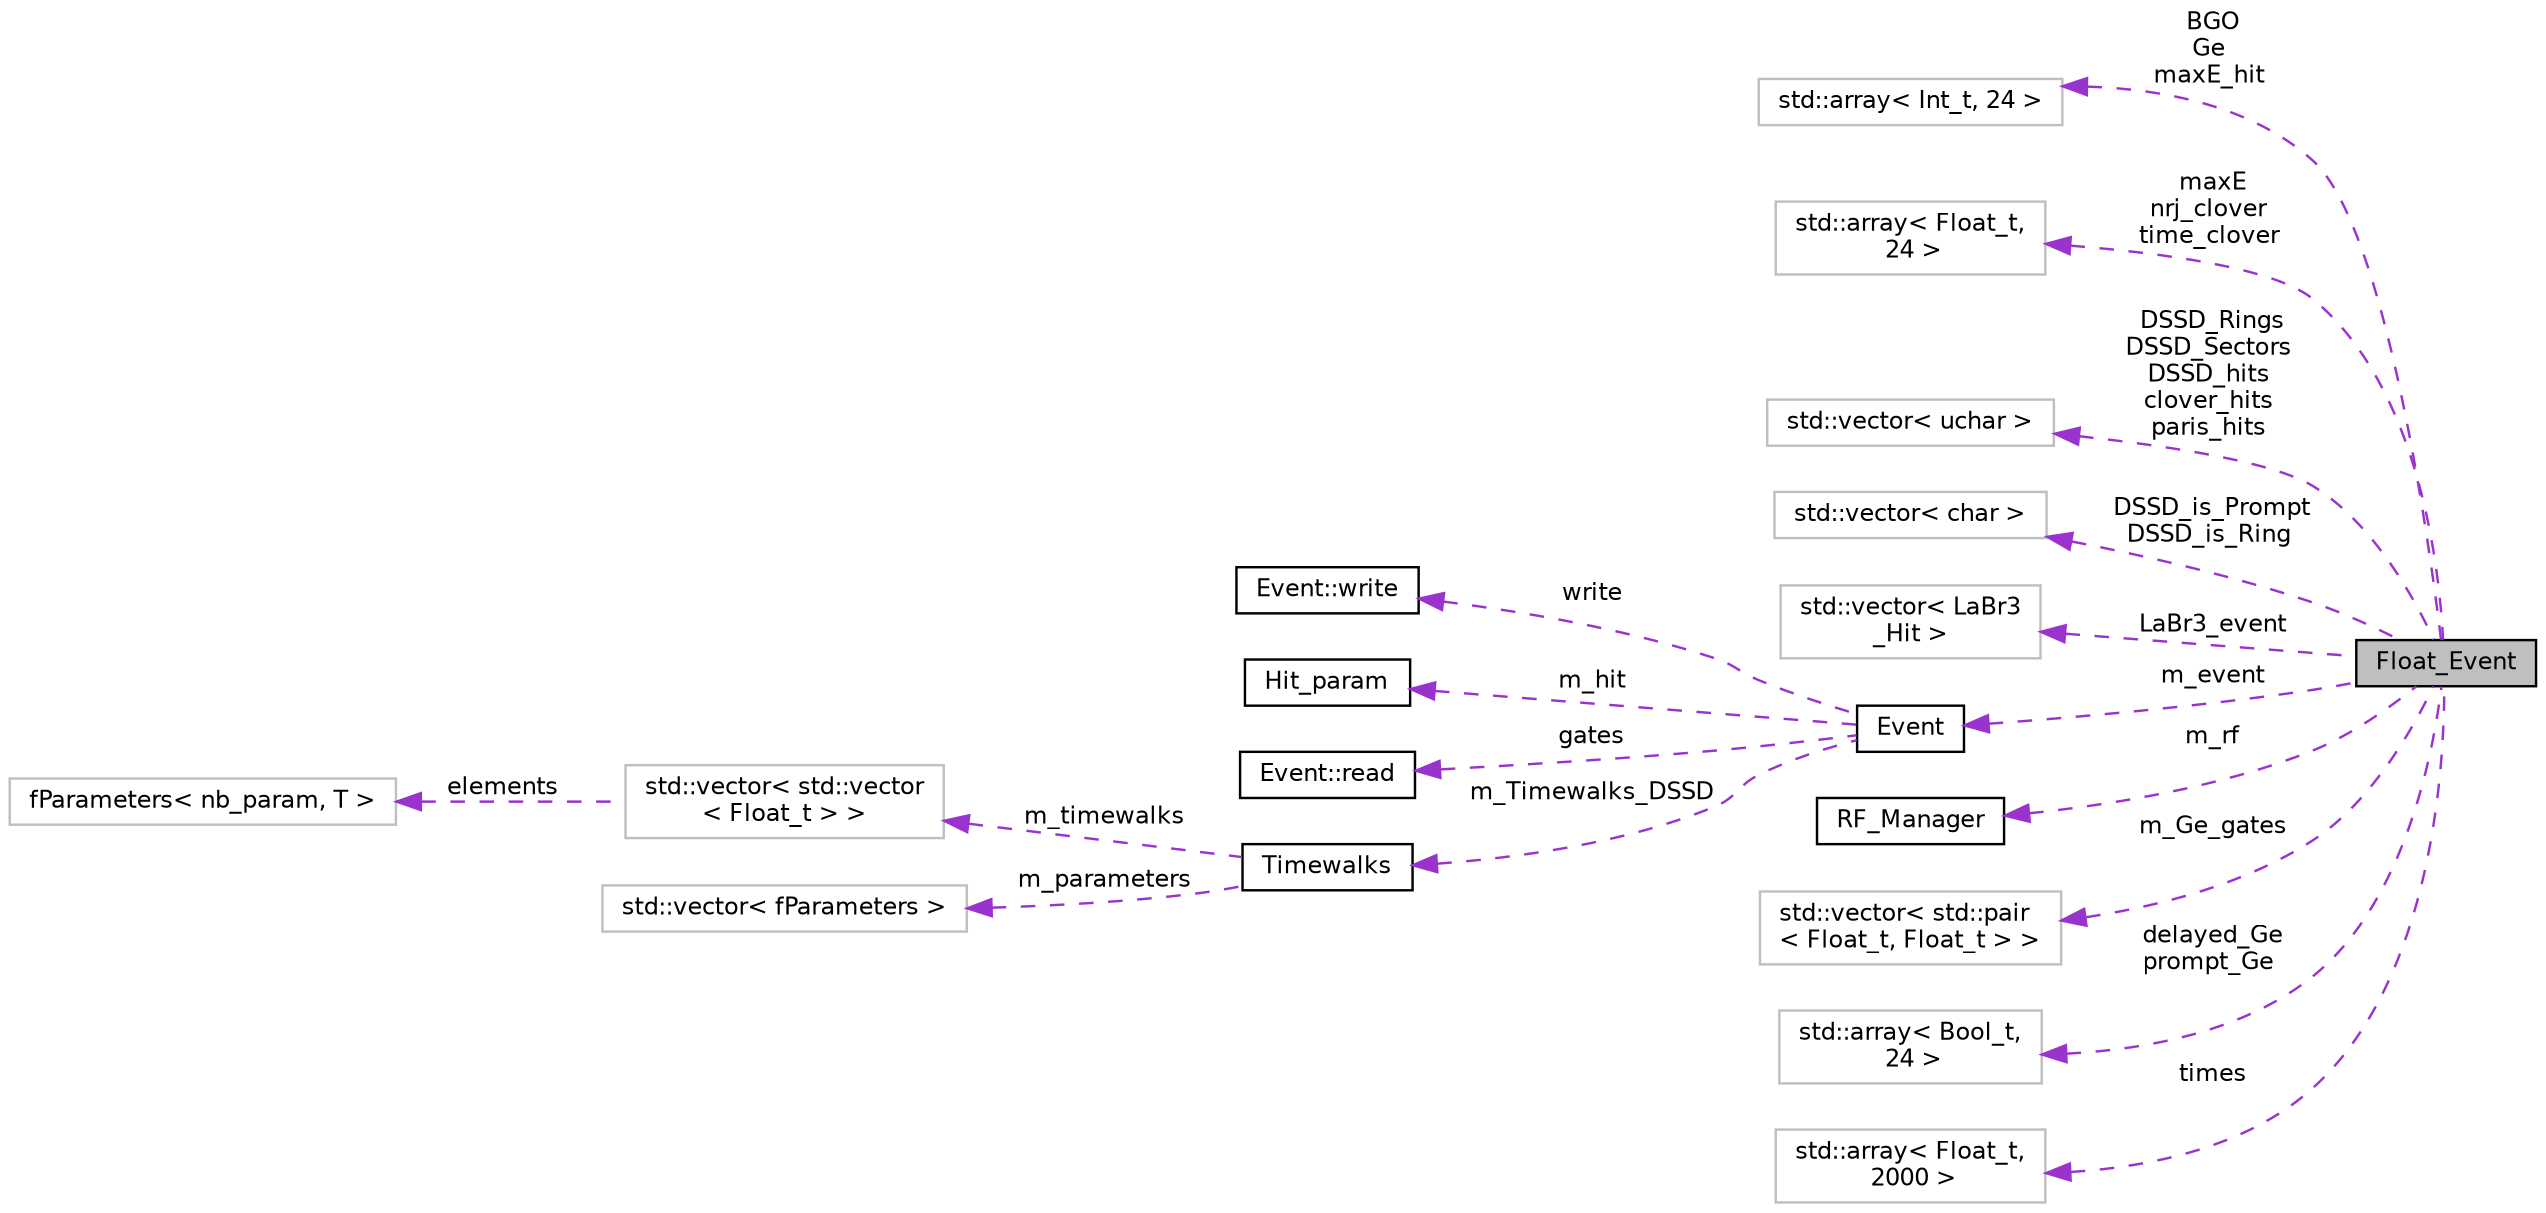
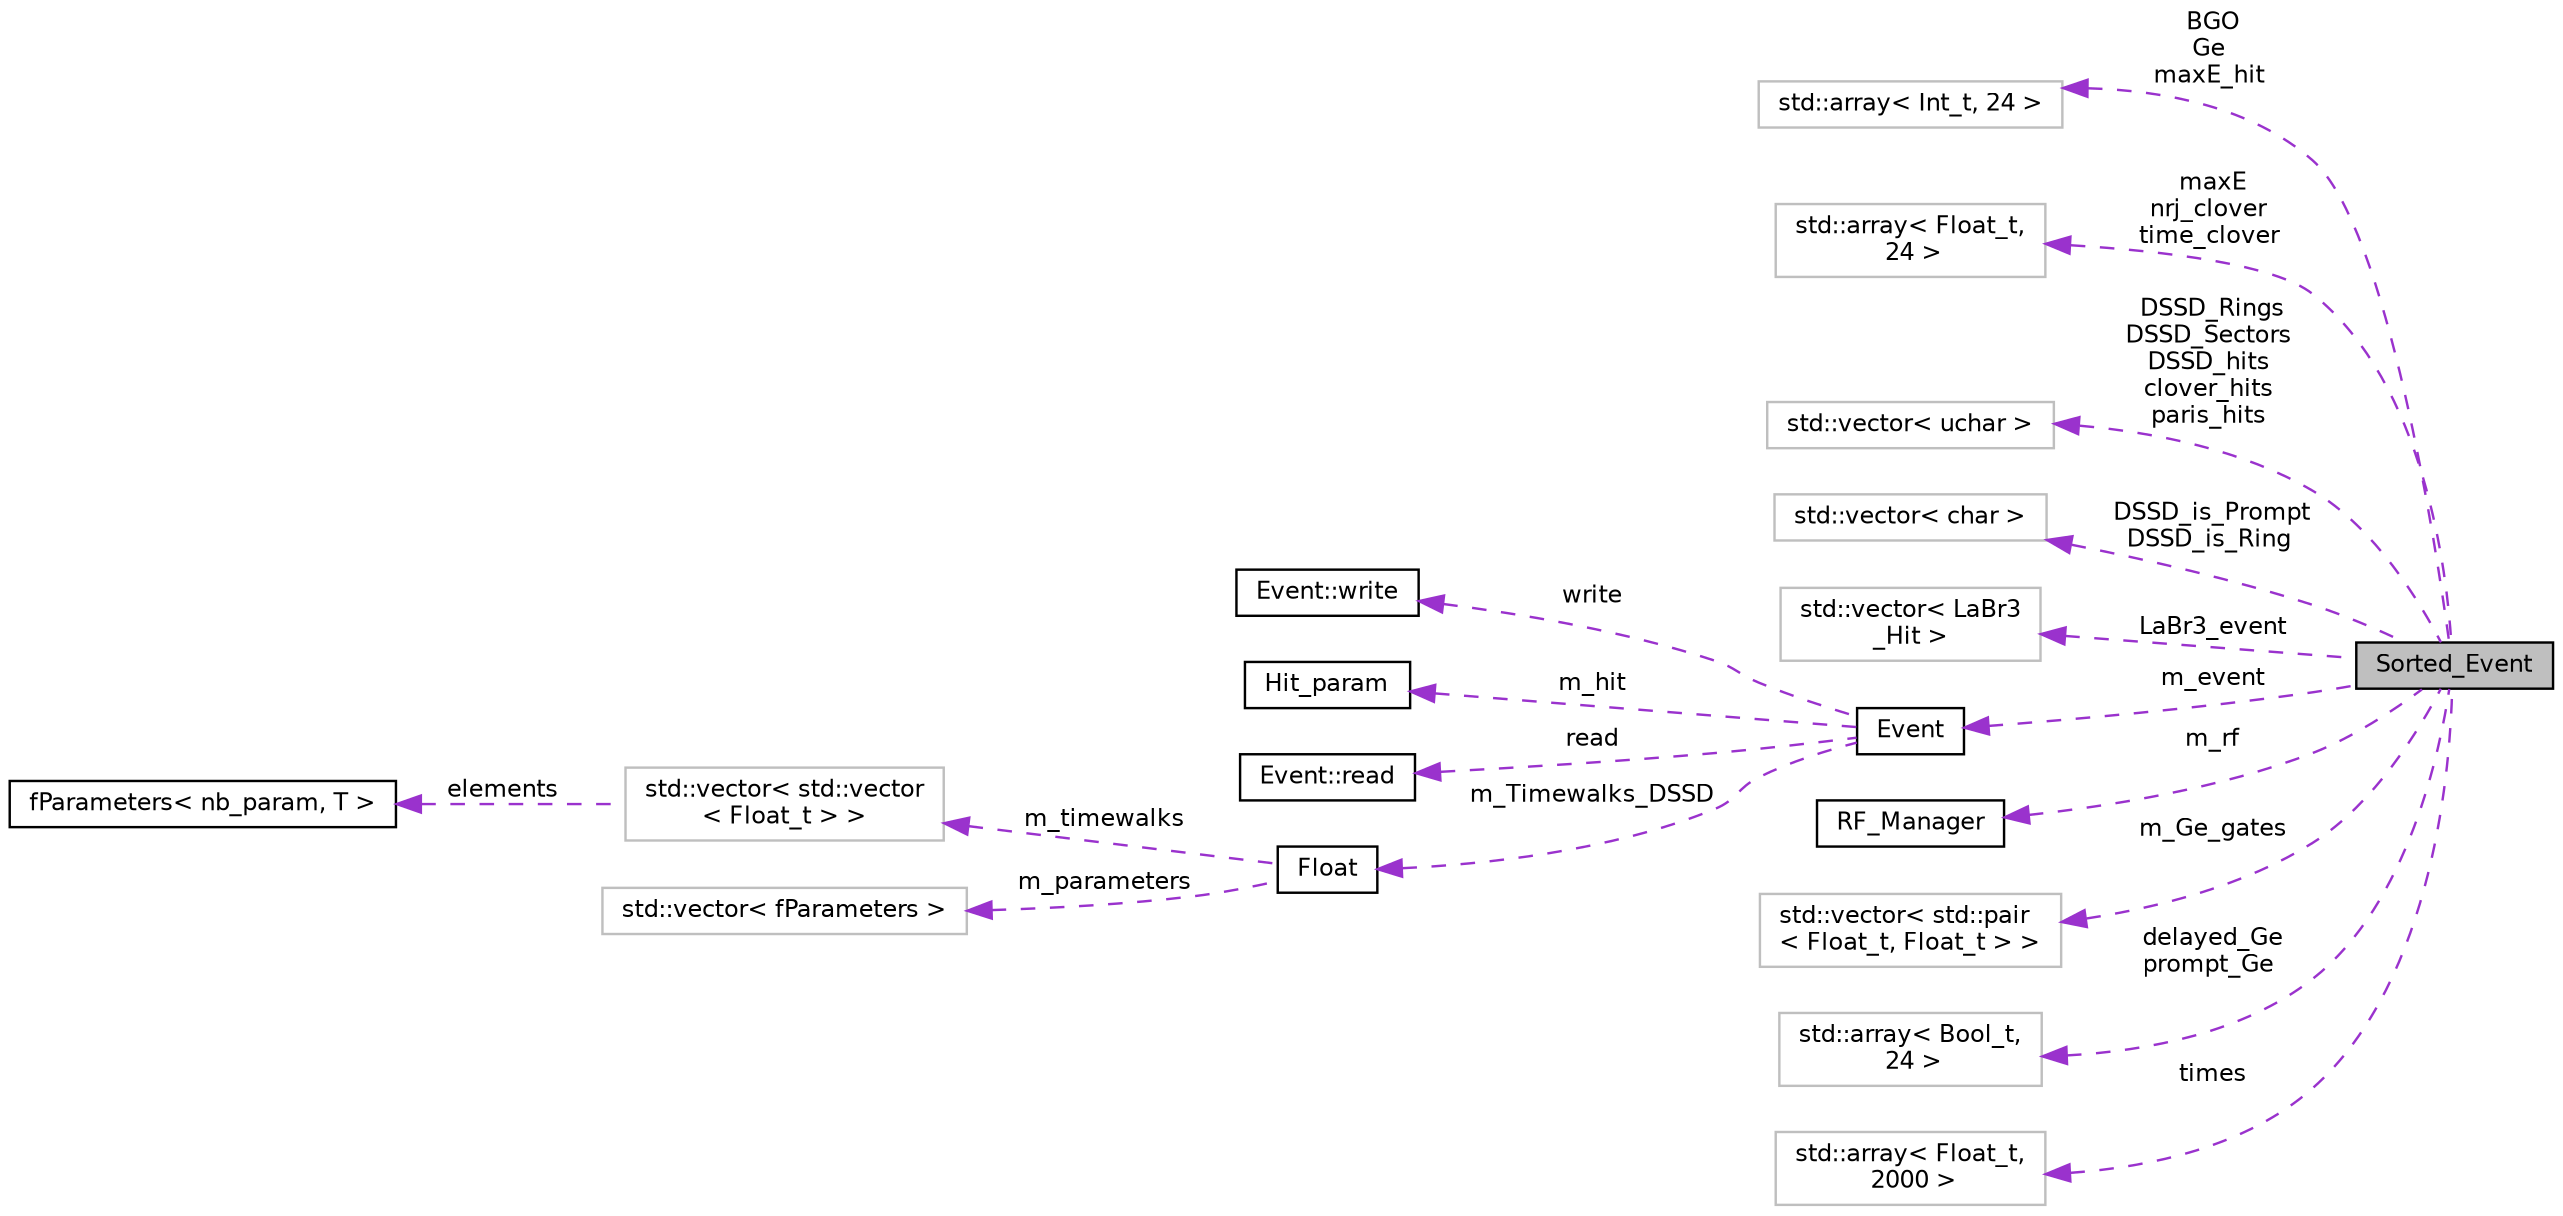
node "Float_Event": label "Float_Event" -> "Sorted_Event"
edge "Event" -> "Event::read": label " gates" -> " read"
node "fParameters< nb_param, T >": color grey75 -> black
node "Timewalks": label "Timewalks" -> "Float"
